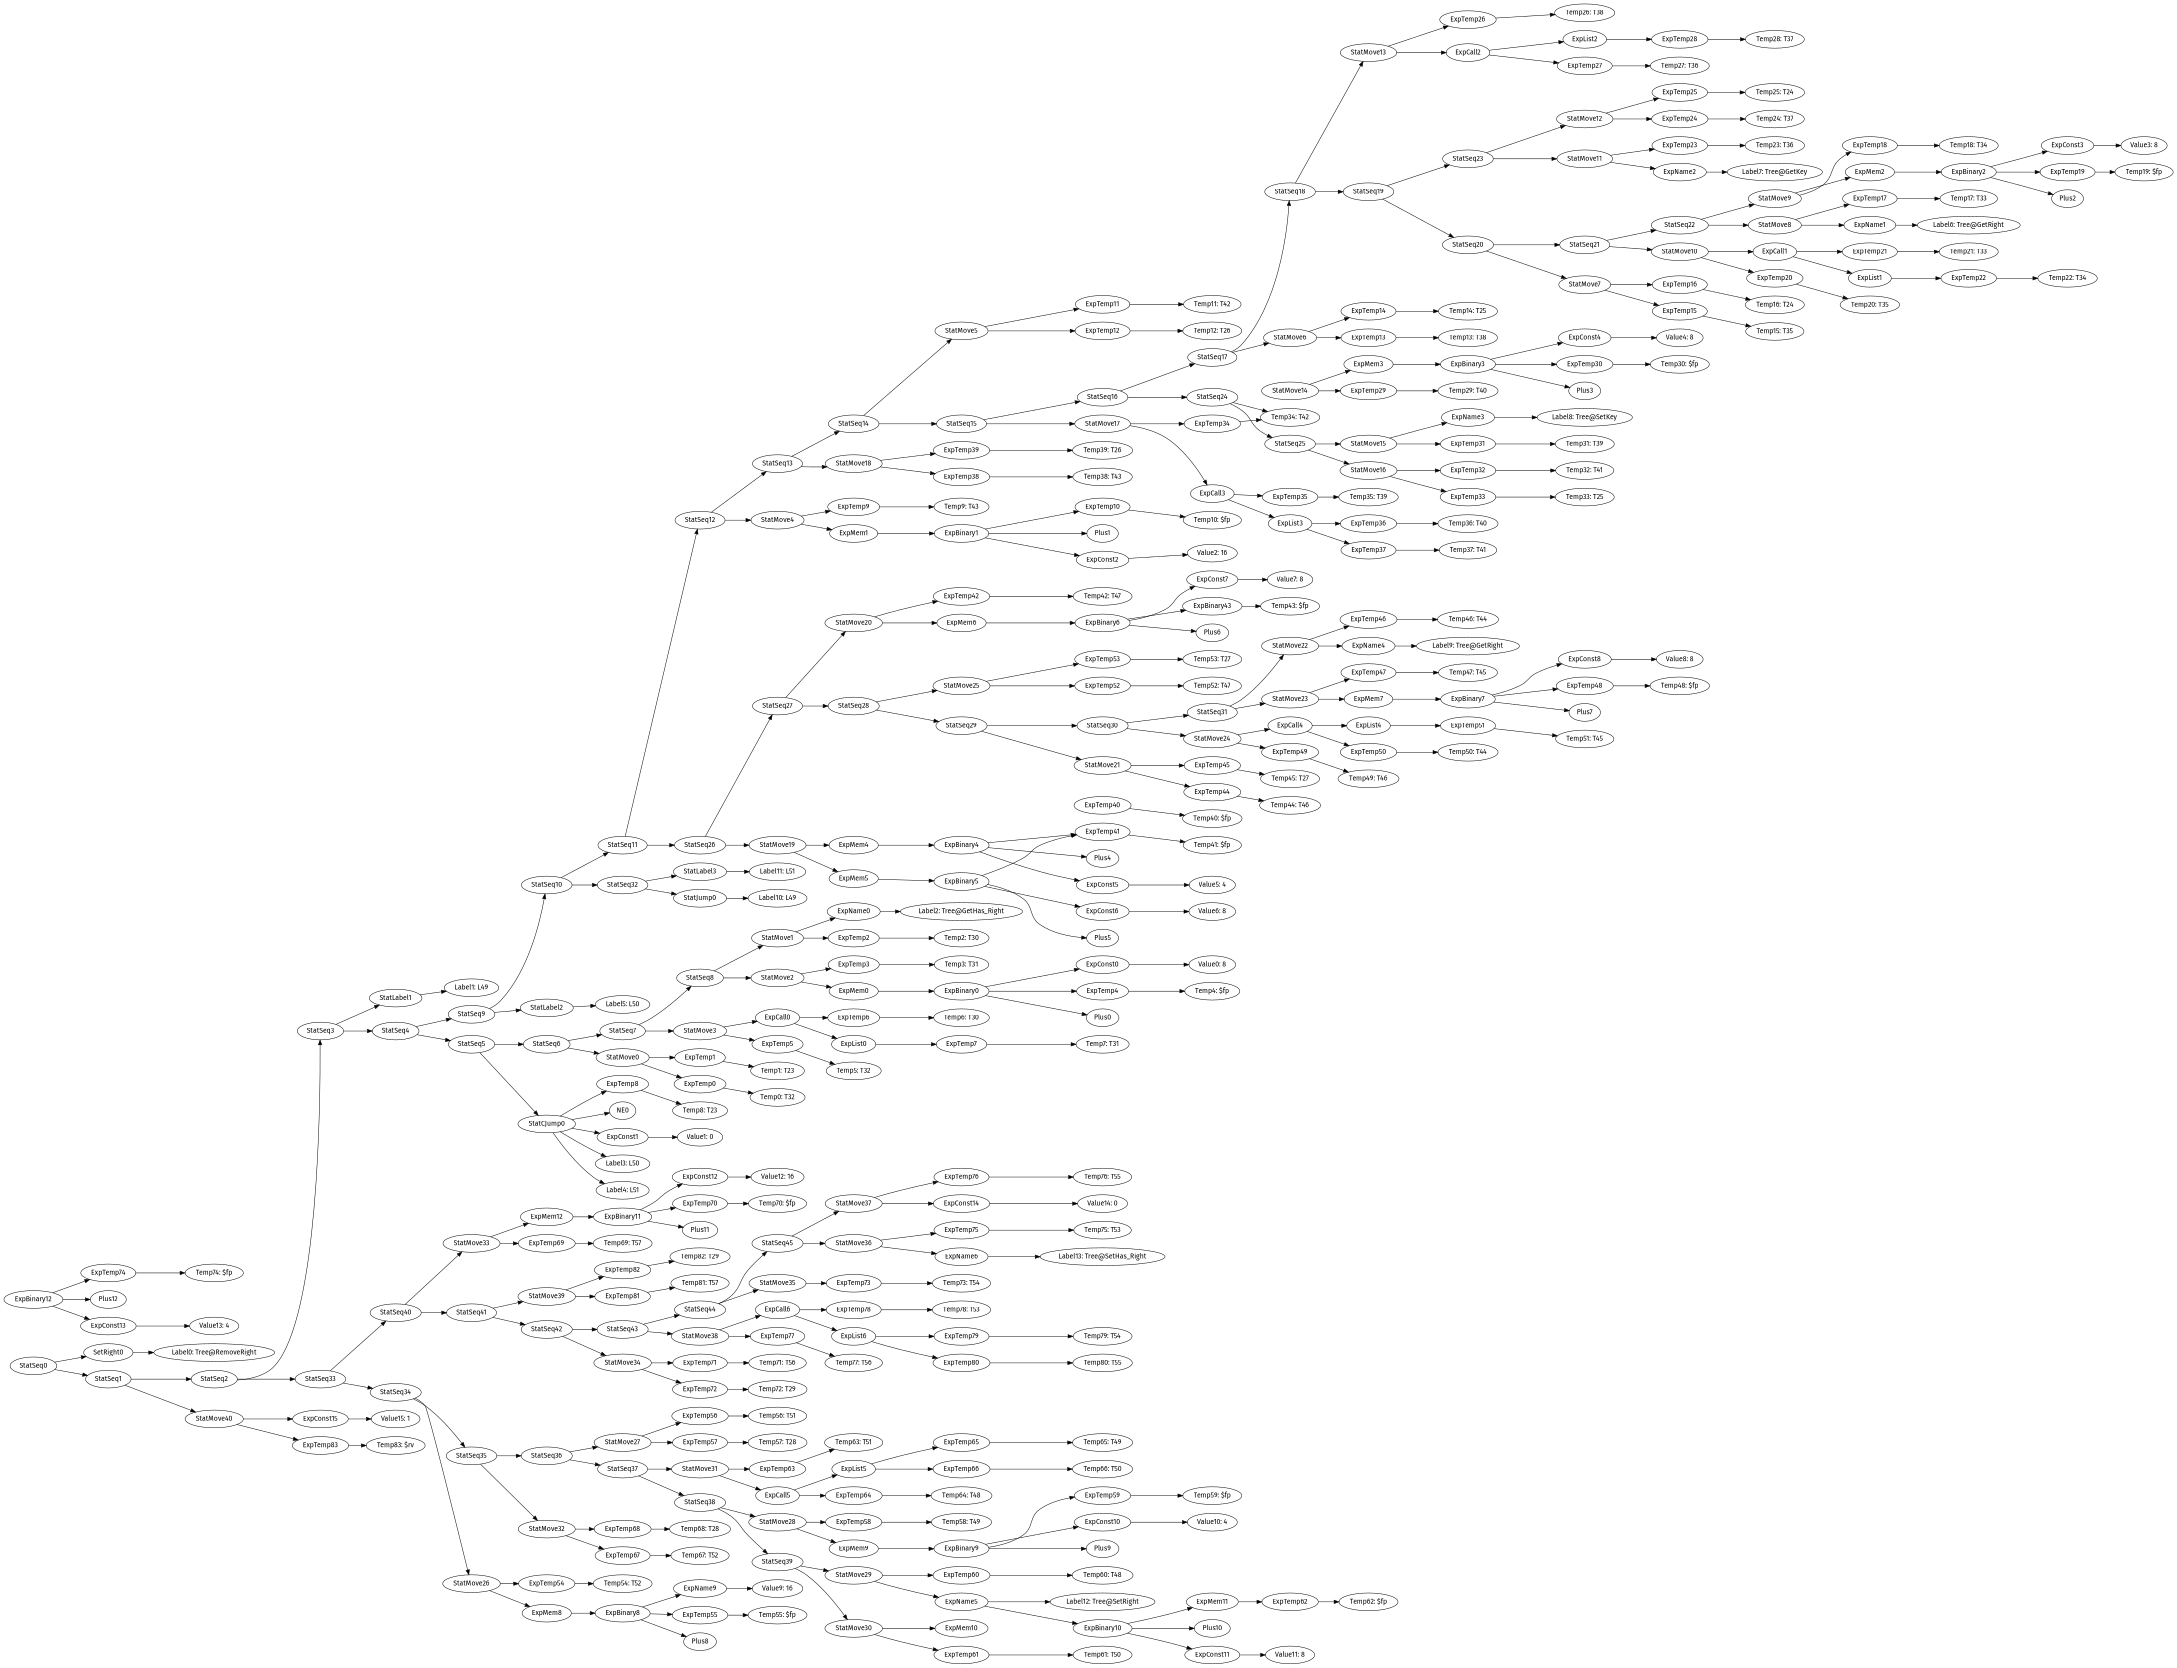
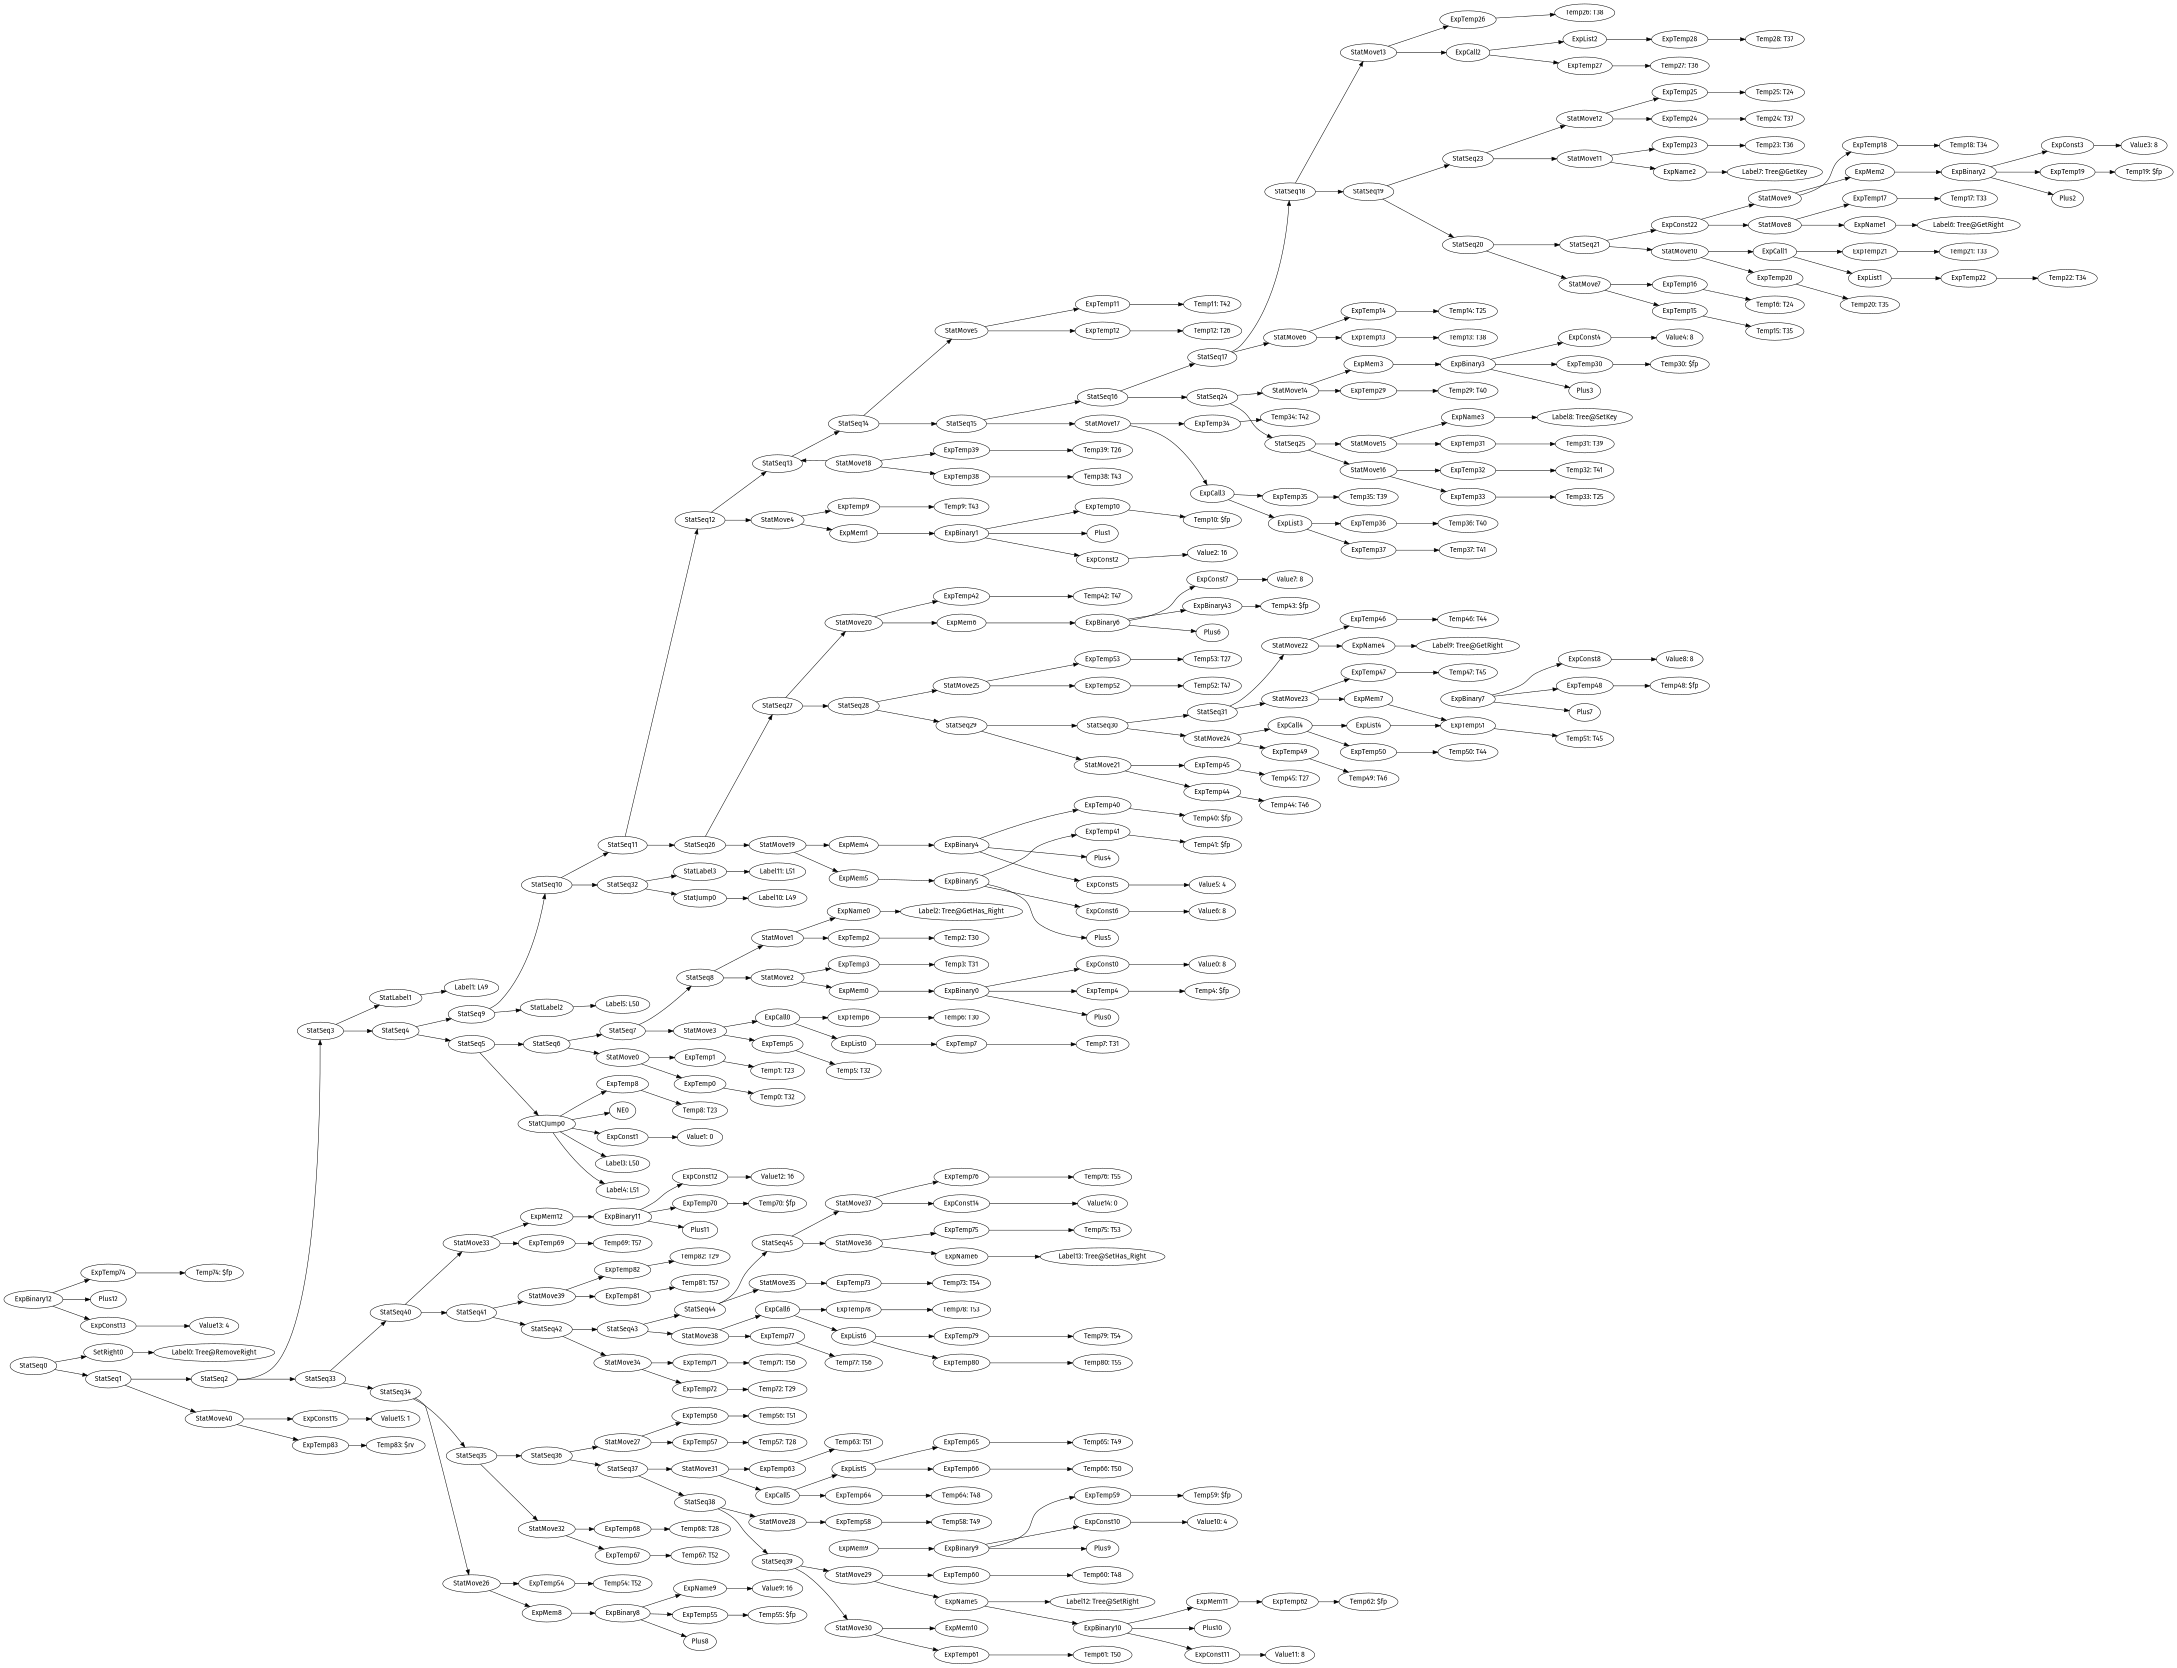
node "StatSeq22": label "StatSeq22" -> "ExpConst22"
edge "StatSeq24" -> "Temp34: T42": now "StatSeq24" -> "StatMove14"
edge "StatSeq13" -> "StatMove18": reversed
edge "ExpMem7" -> "ExpBinary7": now "ExpMem7" -> "ExpTemp51"
edge "ExpBinary4" -> "ExpTemp41": now "ExpBinary4" -> "ExpTemp40"
edge "StatMove28" -> "ExpMem9": removed
